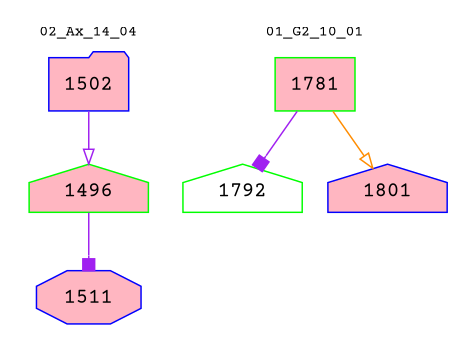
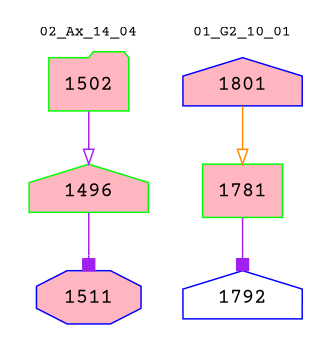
node "1502": color blue -> green
edge "1781" -> "1801": reversed
node "1792": color green -> blue
